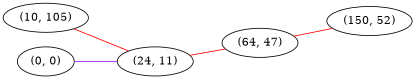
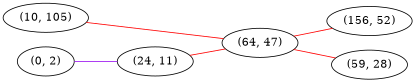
node "(150, 52)": label "(150, 52)" -> "(156, 52)"
edge "(10, 105)" -- "(24, 11)": now "(10, 105)" -- "(64, 47)"
node "(0, 0)": label "(0, 0)" -> "(0, 2)"
node "(59, 28)": added
